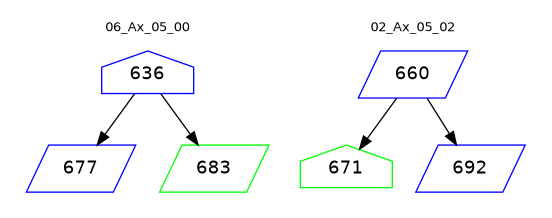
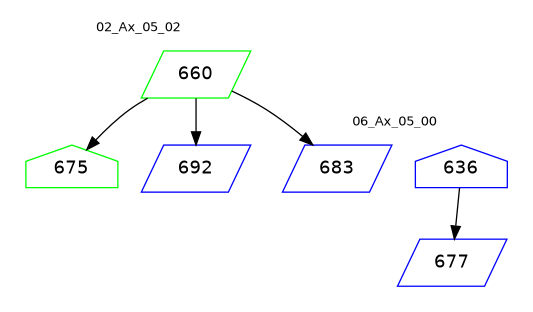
node "660": color blue -> green
edge "636" -> "683": now "660" -> "683"
node "683": color green -> blue
node "671": label "671" -> "675"
